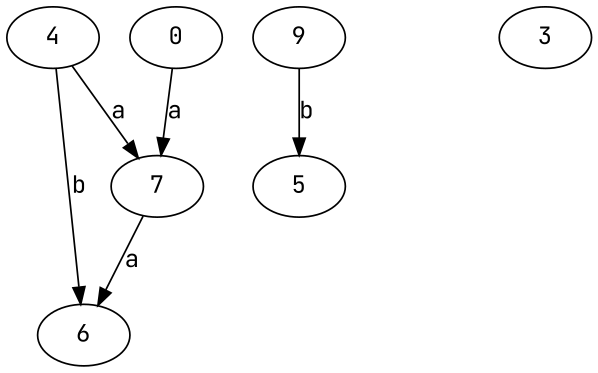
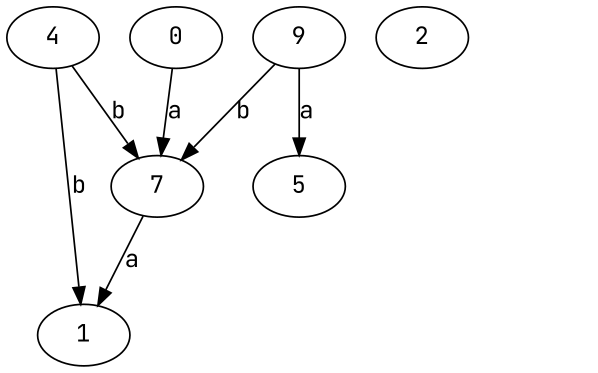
node "2": added
node "3": removed
edge "9" -> "7": added, label "b"
edge "4" -> "7": label "a" -> "b"
edge "9" -> "5": label "b" -> "a"
node "6": label "6" -> "1"
